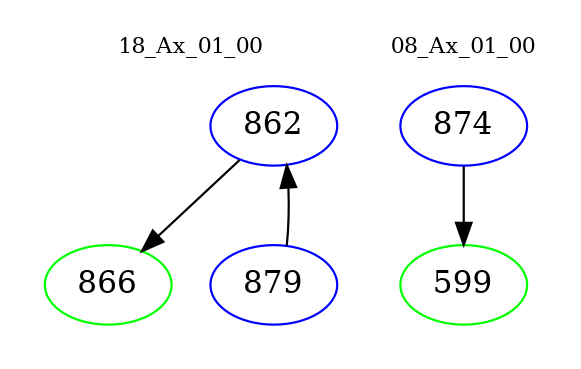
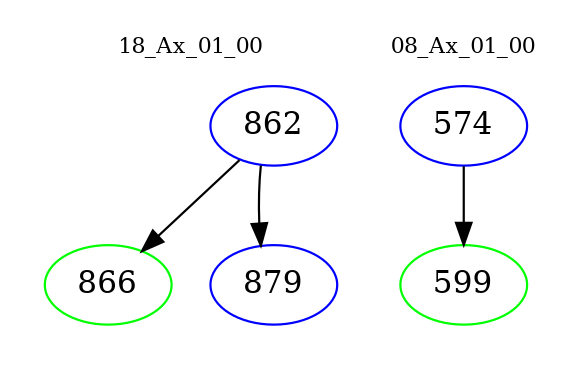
node "874": label "874" -> "574"
edge "879" -> "862": reversed
